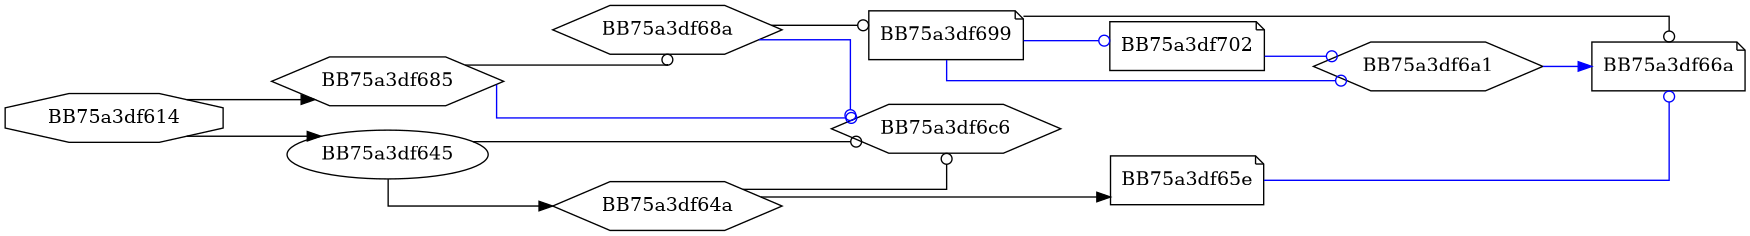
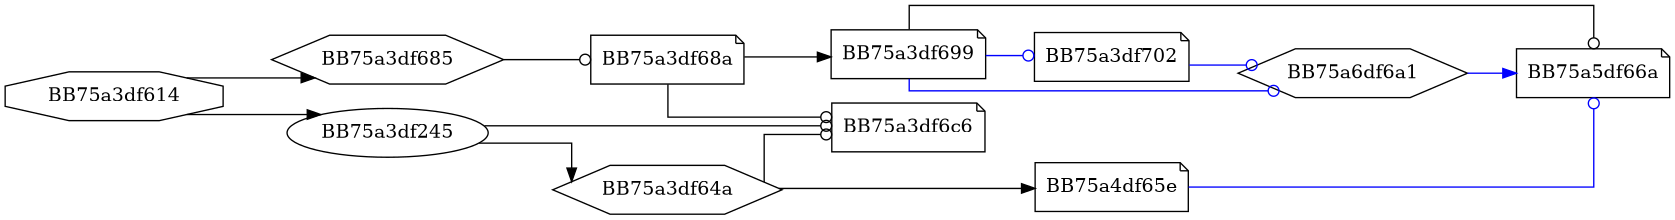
edge "BB75a3df68a" -> "BB75a3df699": arrowhead odot -> normal
node "BB75a3df68a": shape hexagon -> note
edge "BB75a3df68a" -> "BB75a3df6c6": color blue -> black
node "BB75a3df6a1": label "BB75a3df6a1" -> "BB75a6df6a1"
node "BB75a3df66a": label "BB75a3df66a" -> "BB75a5df66a"
edge "BB75a3df685" -> "BB75a3df6c6": removed
node "BB75a3df6c6": shape hexagon -> note
node "BB75a3df645": label "BB75a3df645" -> "BB75a3df245"
node "BB75a3df65e": label "BB75a3df65e" -> "BB75a4df65e"
